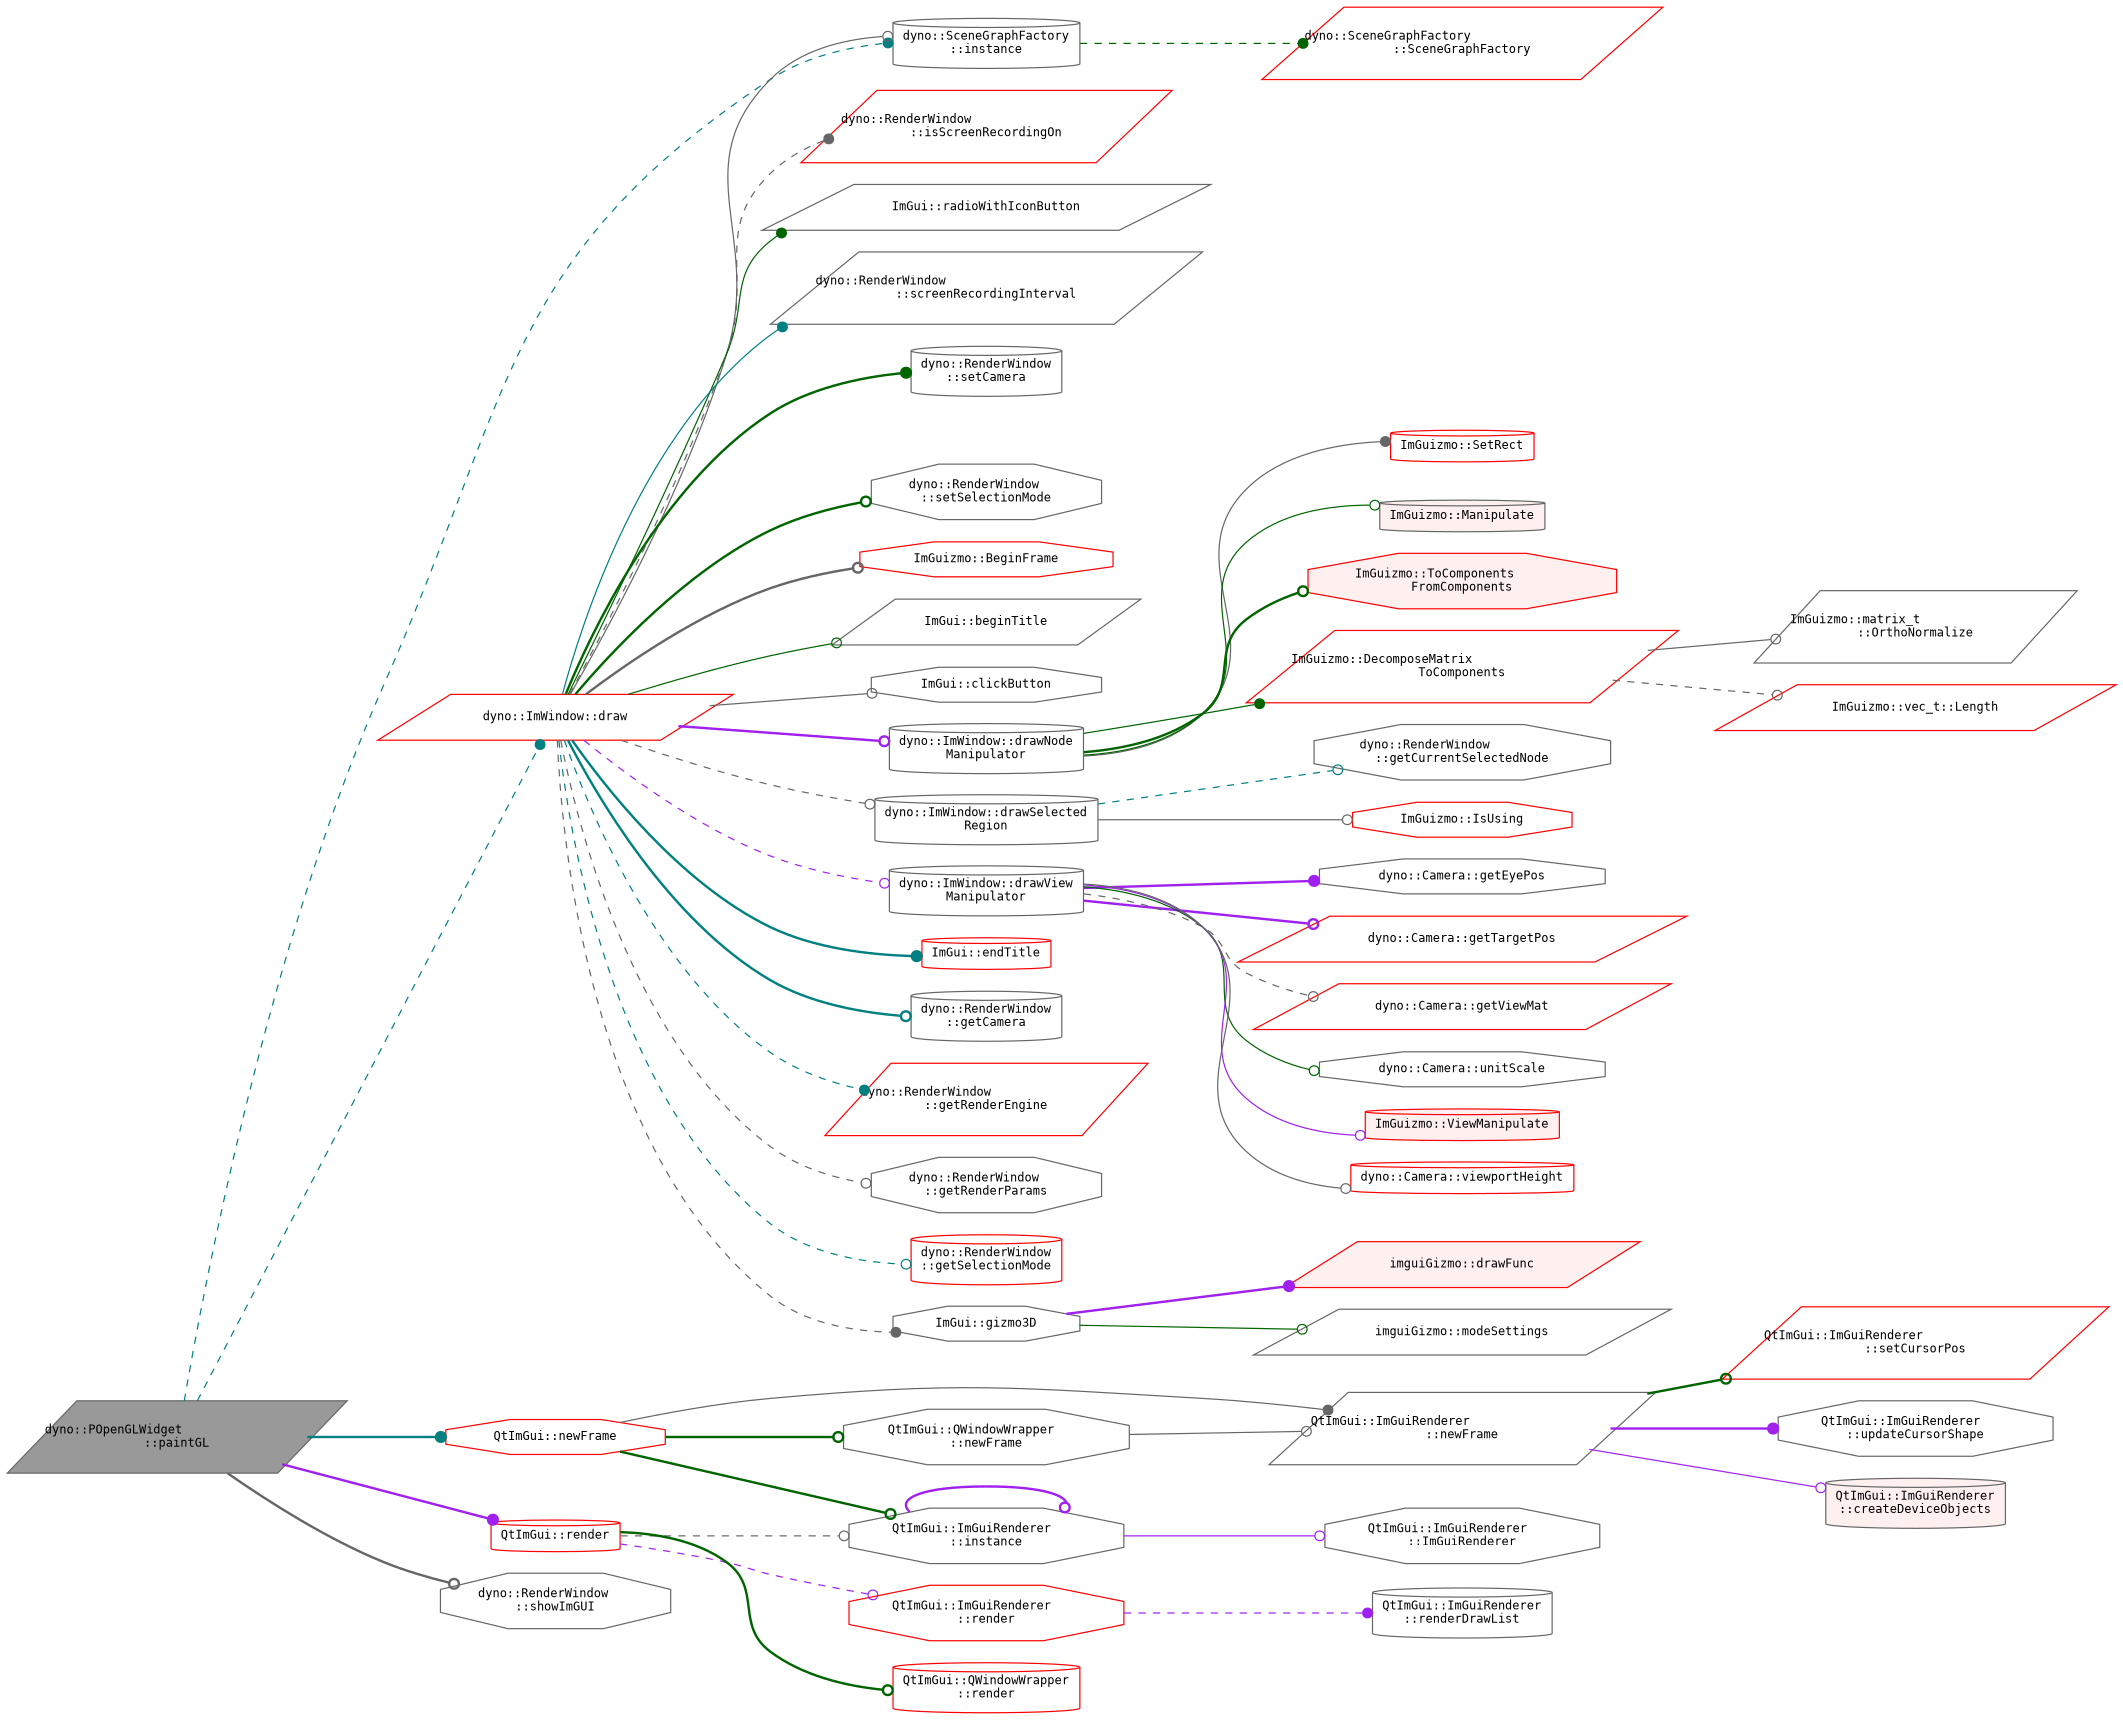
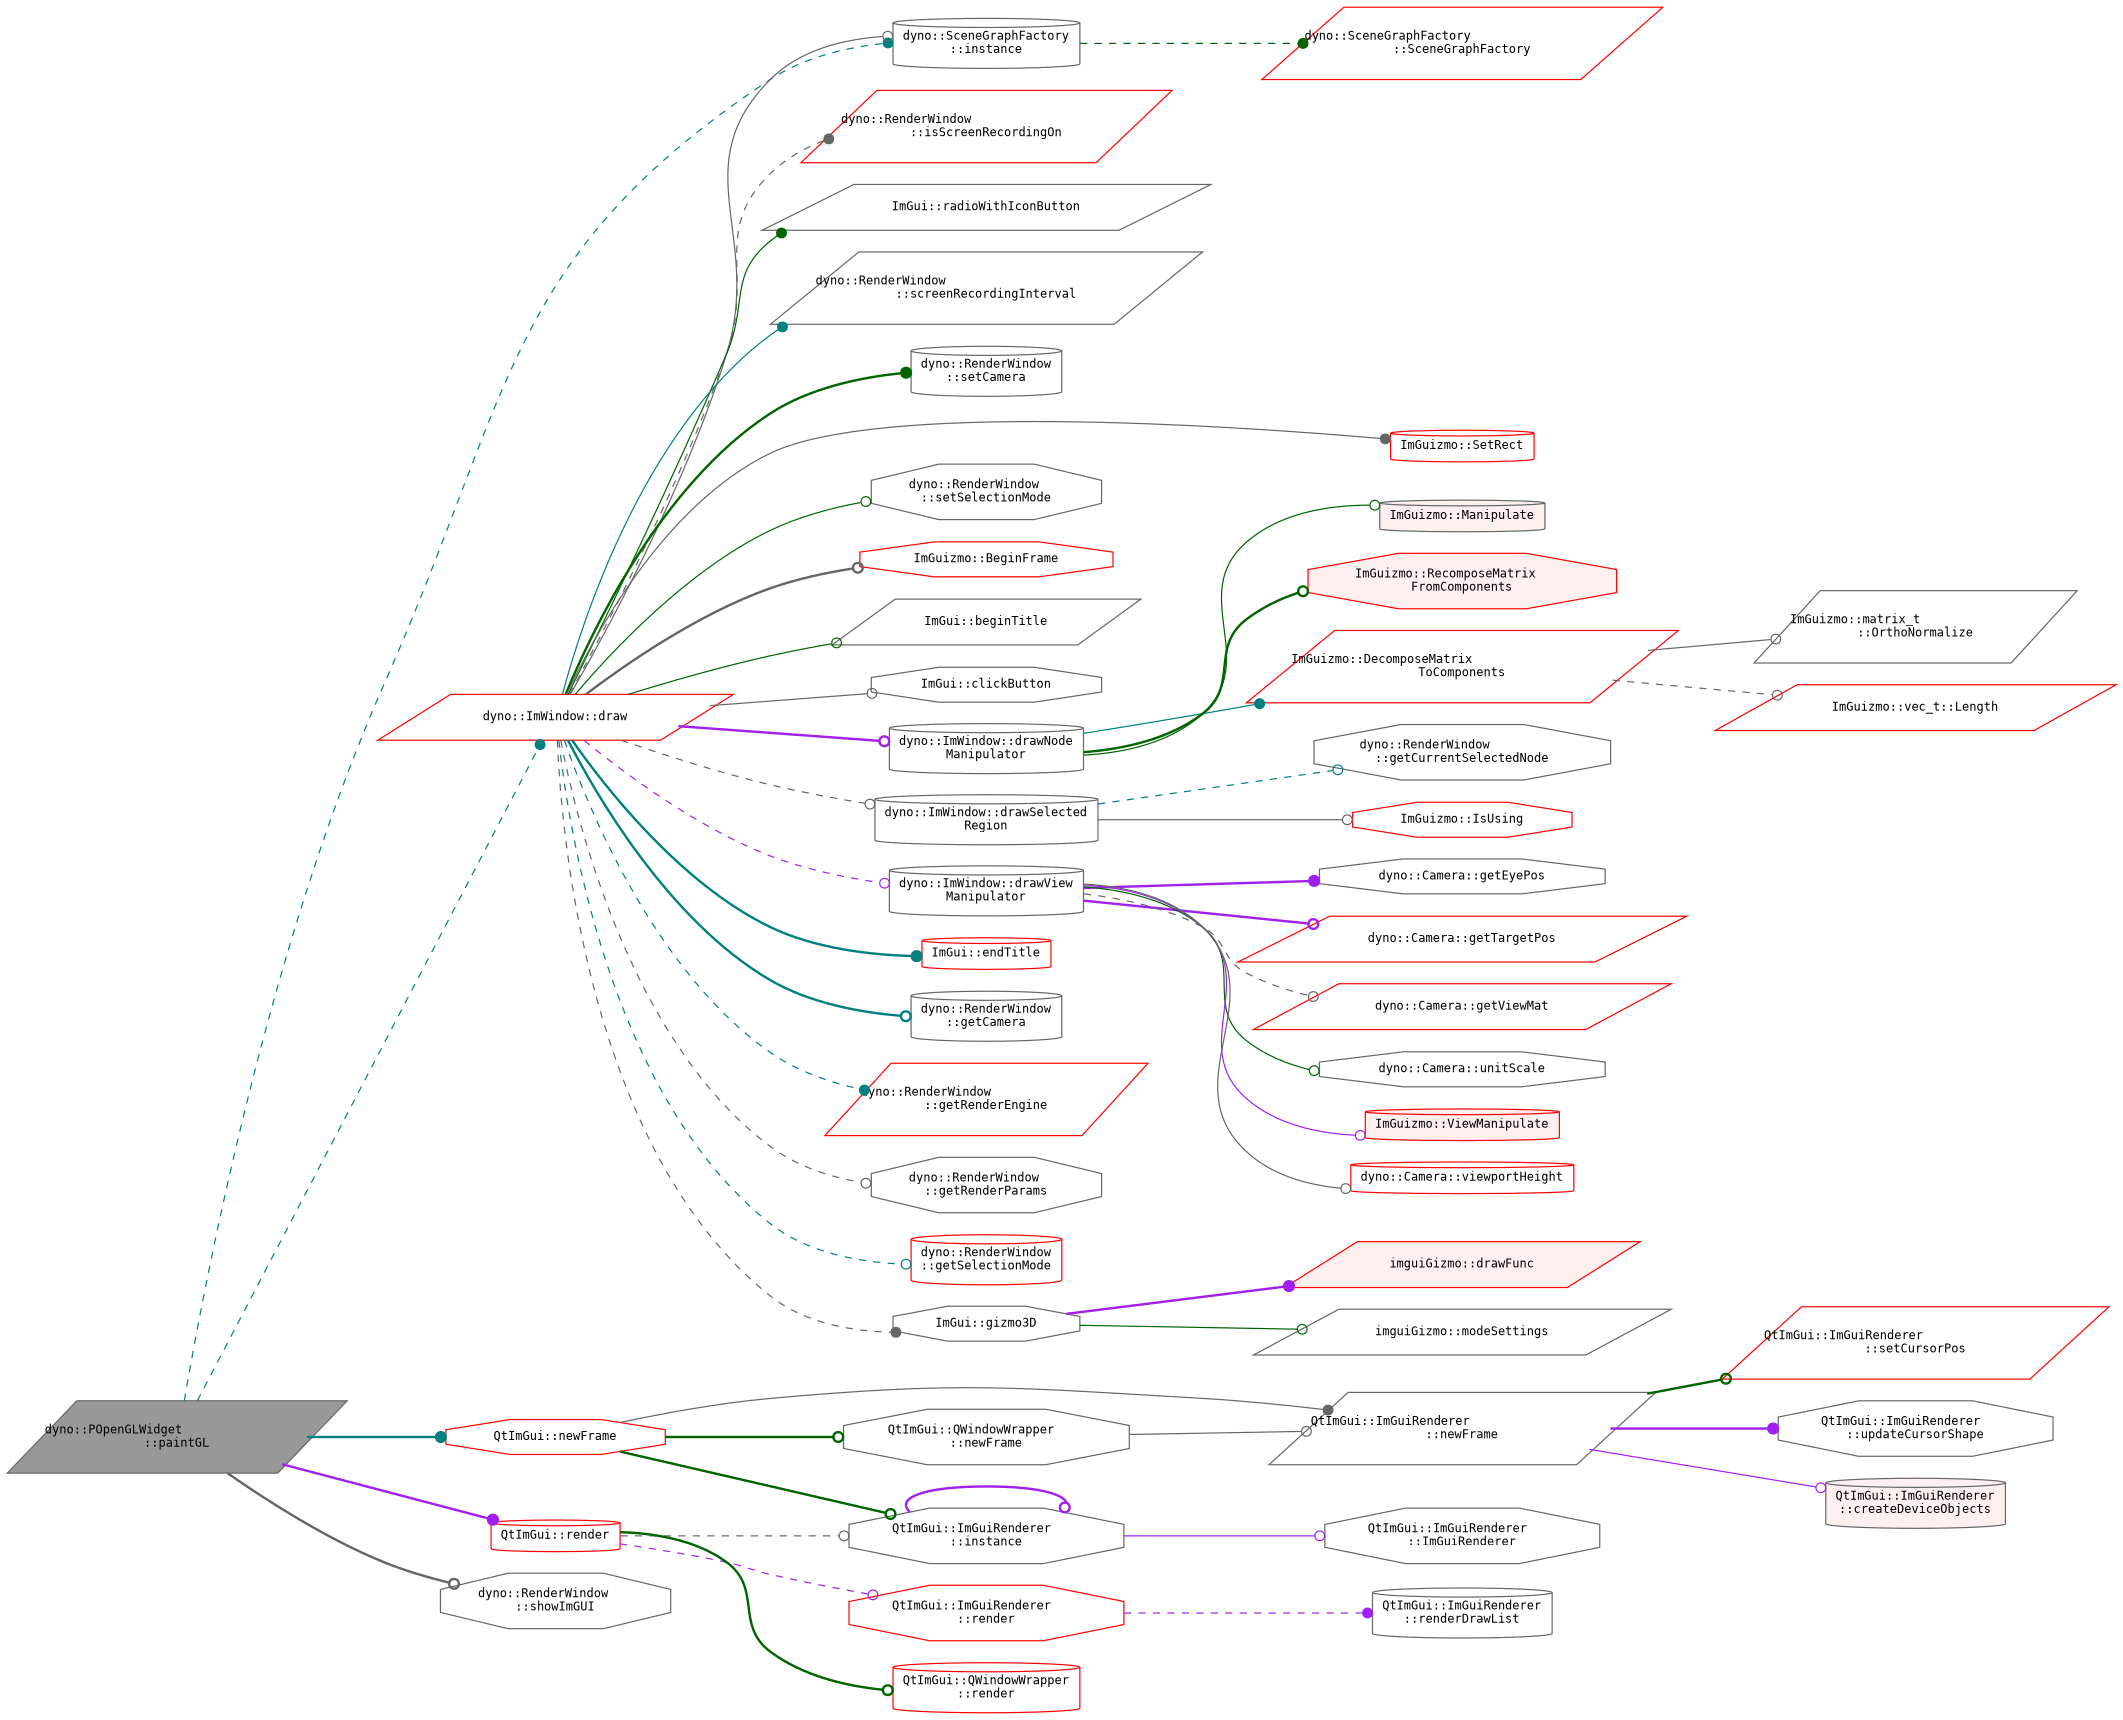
edge "dyno::ImWindow::drawNode Manipulator" -> "ImGuizmo::SetRect": now "dyno::ImWindow::draw" -> "ImGuizmo::SetRect"
edge "dyno::ImWindow::draw" -> "dyno::RenderWindow ::setSelectionMode": style bold -> solid
node "ImGuizmo::ToComponents FromComponents": label "ImGuizmo::ToComponents FromComponents" -> "ImGuizmo::RecomposeMatrix FromComponents"
edge "dyno::ImWindow::drawNode Manipulator" -> "ImGuizmo::DecomposeMatrix ToComponents": color darkgreen -> teal
